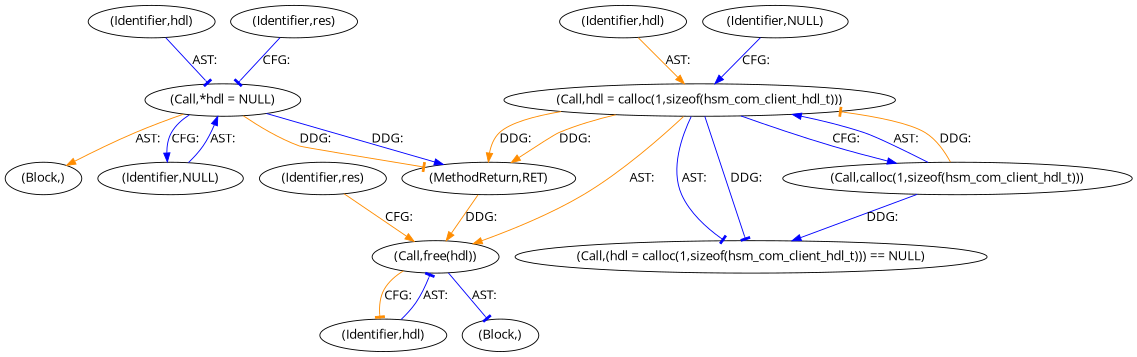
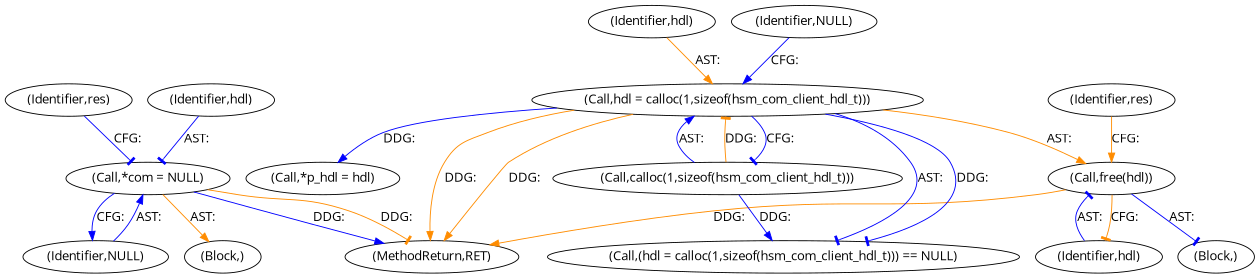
node "(Call,*hdl = NULL)": label "(Call,*hdl = NULL)" -> "(Call,*com = NULL)"
edge "(Call,hdl = calloc(1,sizeof(hsm_com_client_hdl_t)))" -> "(Call,calloc(1,sizeof(hsm_com_client_hdl_t)))": arrowhead normal -> tee
node "(Call,*p_hdl = hdl)": added
edge "(MethodReturn,RET)" -> "(Call,free(hdl))": reversed
